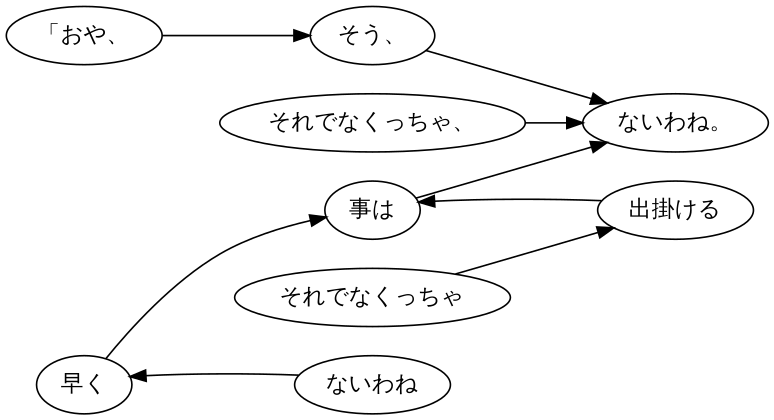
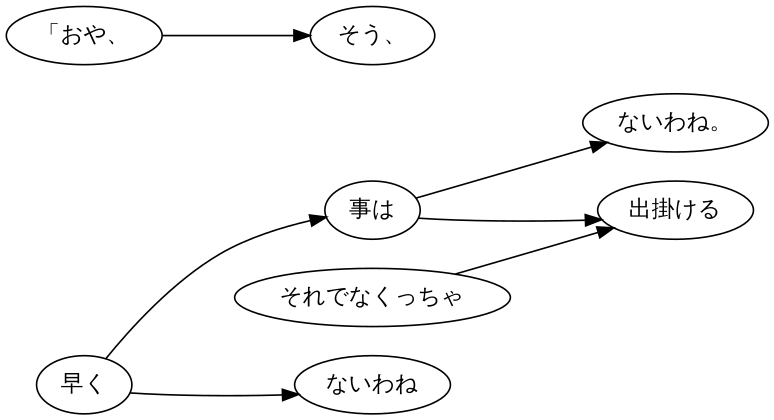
edge "そう、" -> "ないわね。": removed
node "それでなくっちゃ、": removed
edge "出掛ける" -> "事は": reversed
edge "ないわね" -> "早く": reversed
